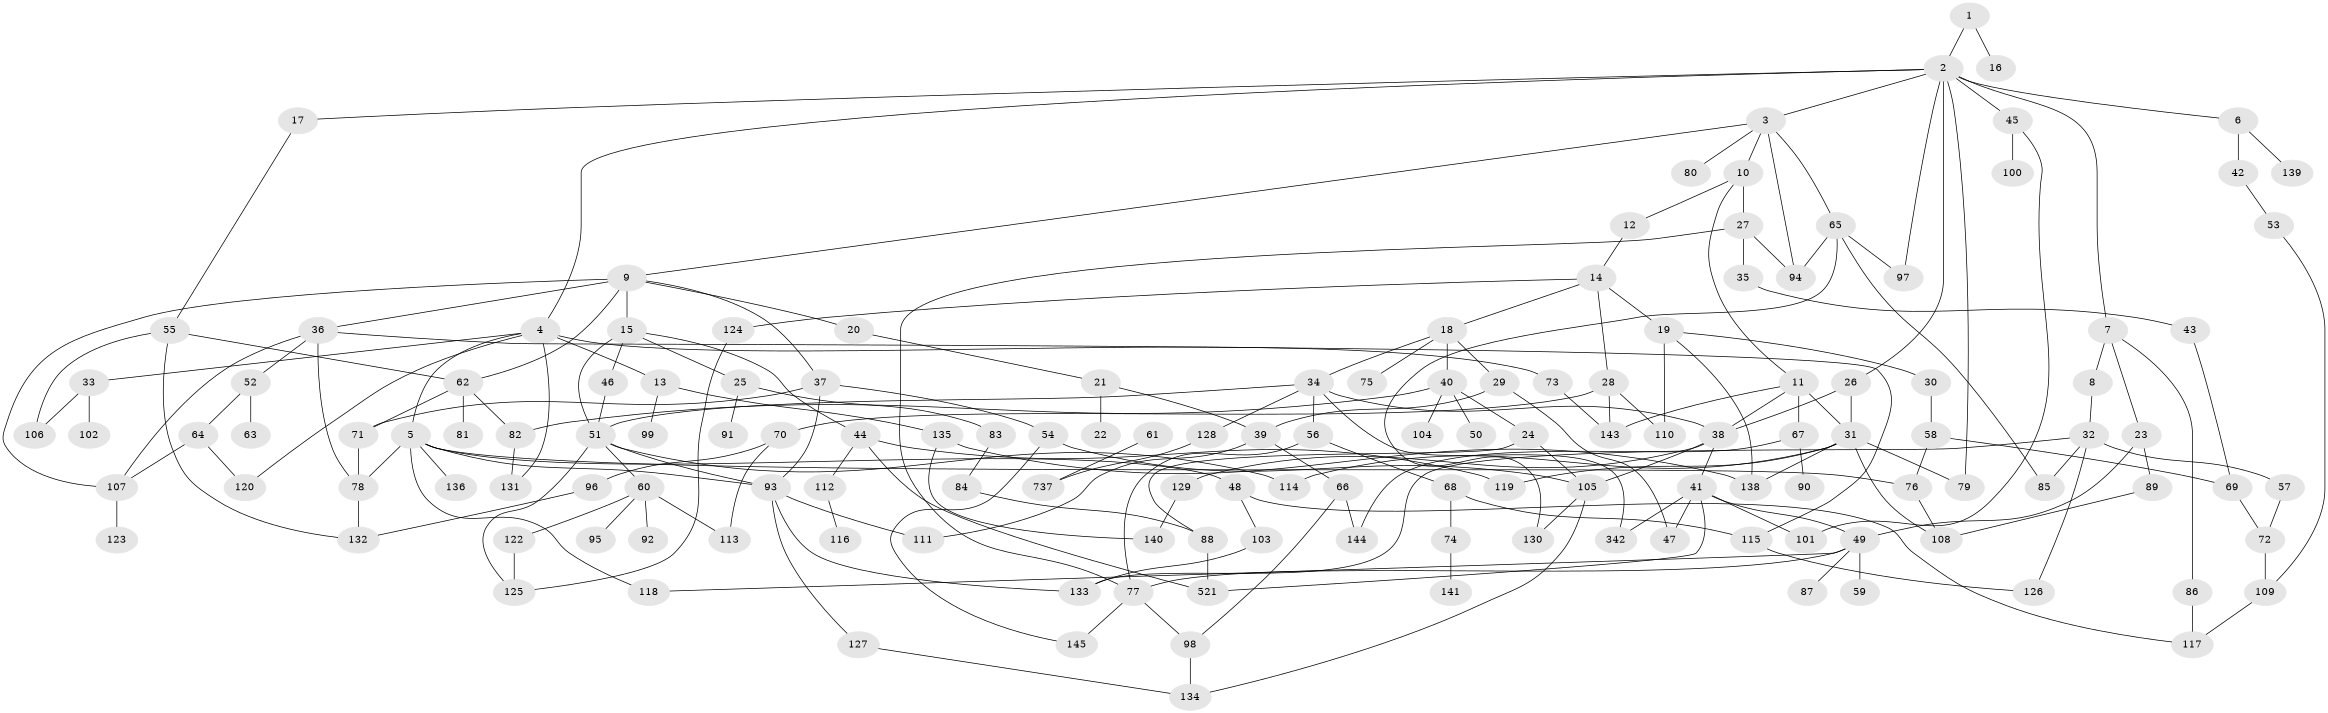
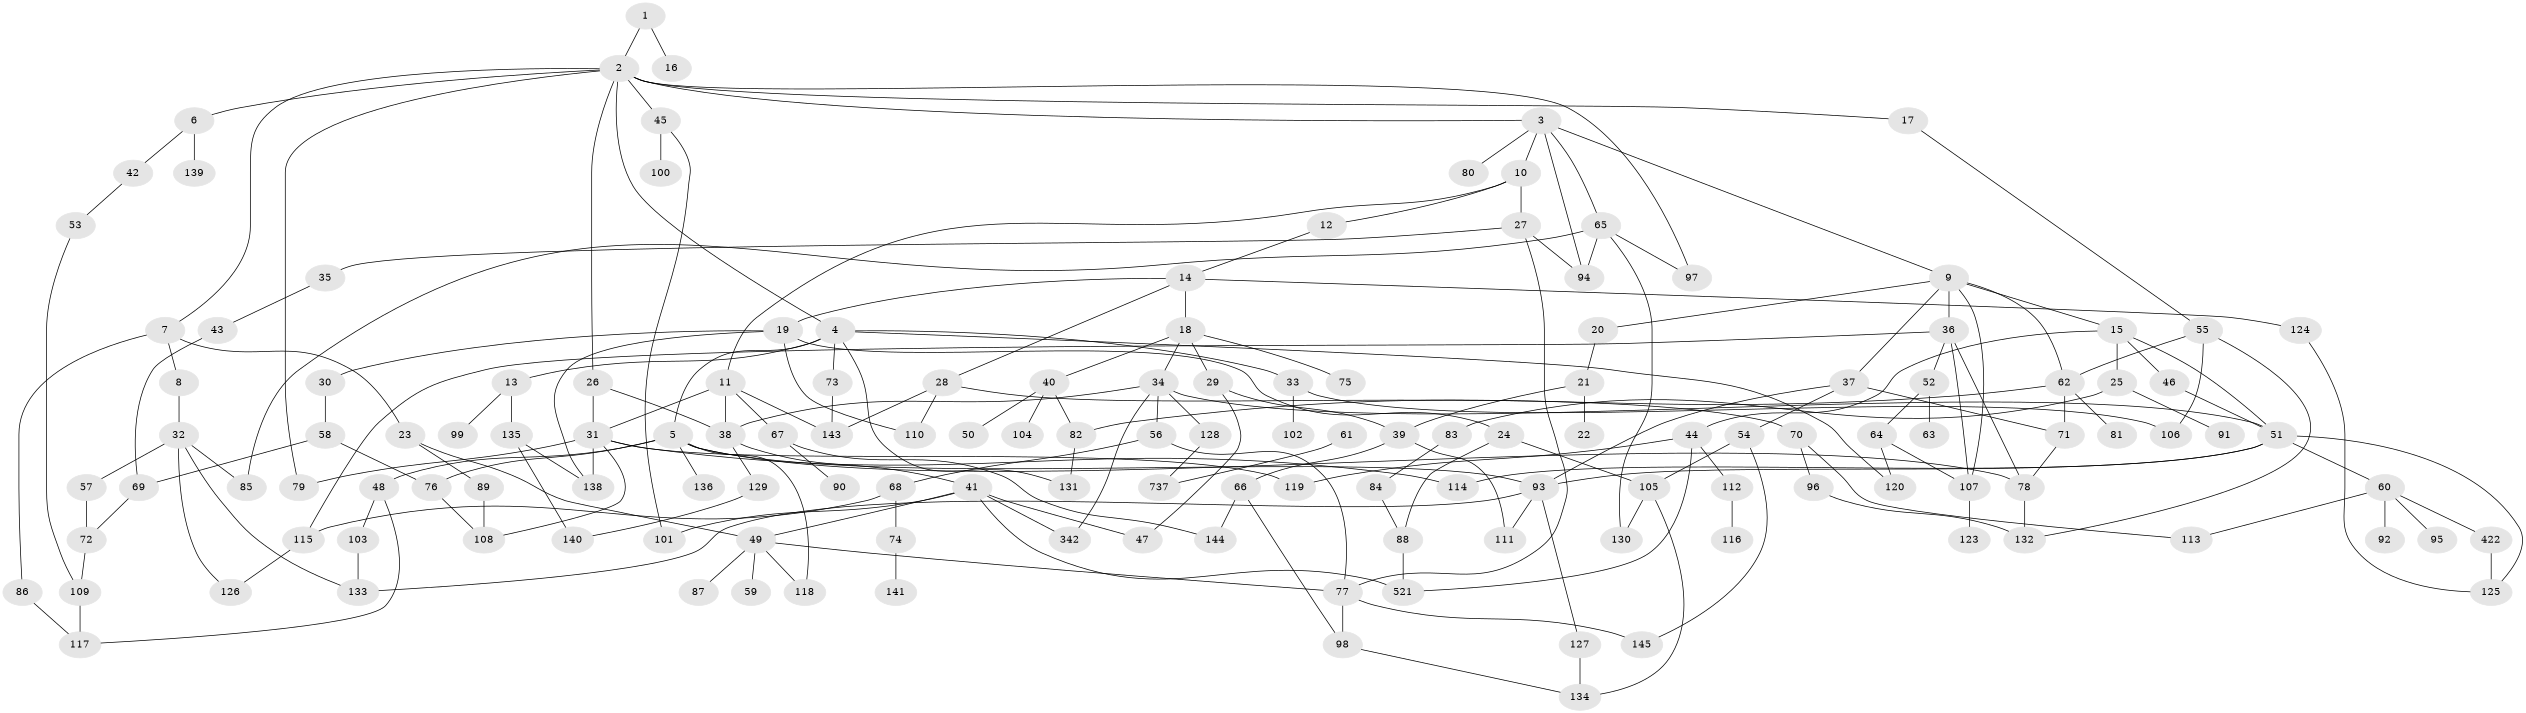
edge "40" -- "24": now "19" -- "24"
edge "38" -- "105": removed
node "122": label "122" -> "422"
